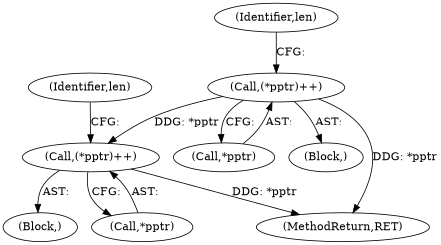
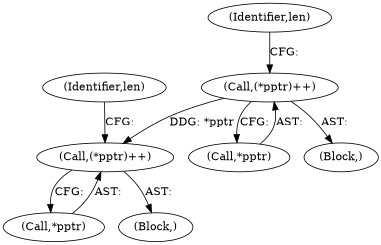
node "(MethodReturn,RET)": removed
